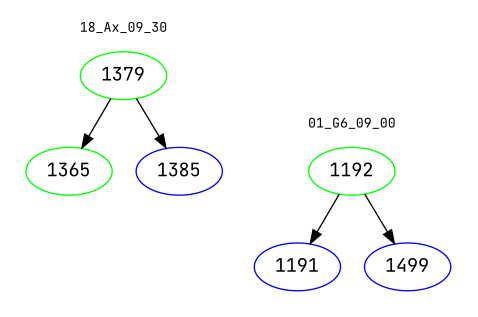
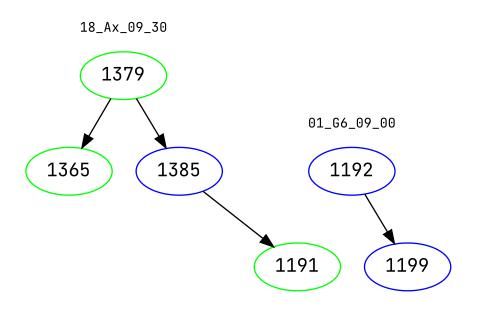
node "1192": color green -> blue
edge "1192" -> "1191": now "1385" -> "1191"
node "1191": color blue -> green
node "1499": label "1499" -> "1199"
